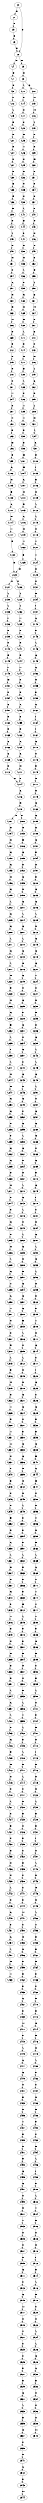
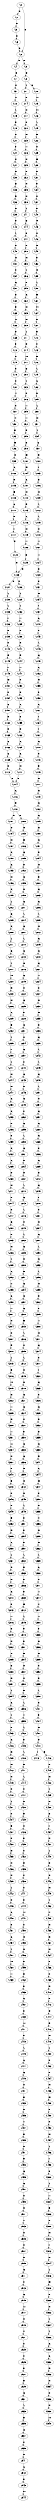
edge "S413" -> "S416": now "S410" -> "S416"
